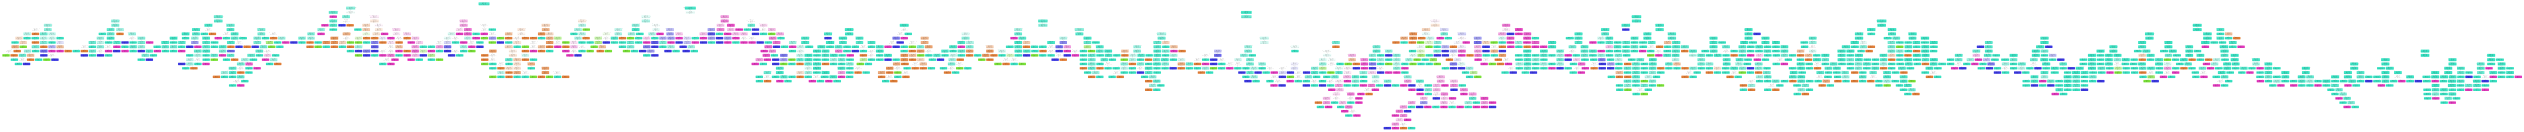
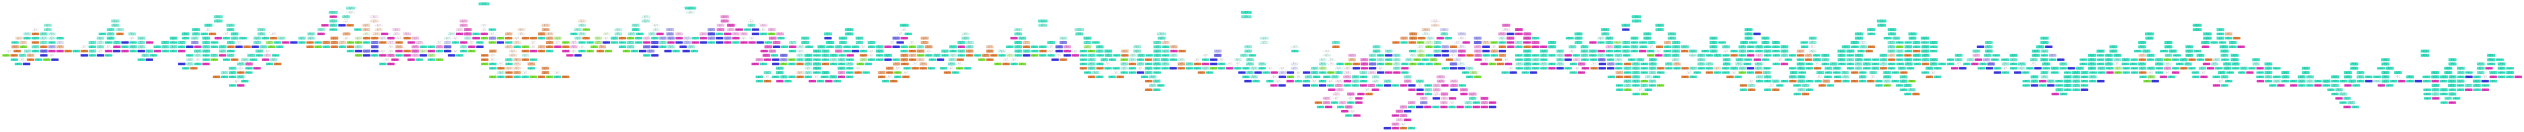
node "gini = 0.0 samples = 22 value = [0, 0, 33, 0, 0] class = 0": fillcolor #39e5c5 -> #b0ef88
node "gini = 0.0 samples = 10 value = [0, 0, 19, 0, 0] class = 0": fillcolor #6d6aec -> #39e5c5
node "gini = 0.0 samples = 28 value = [0, 0, 40, 0, 0] class = 0": fillcolor #39e5c5 -> #a7f3e5
